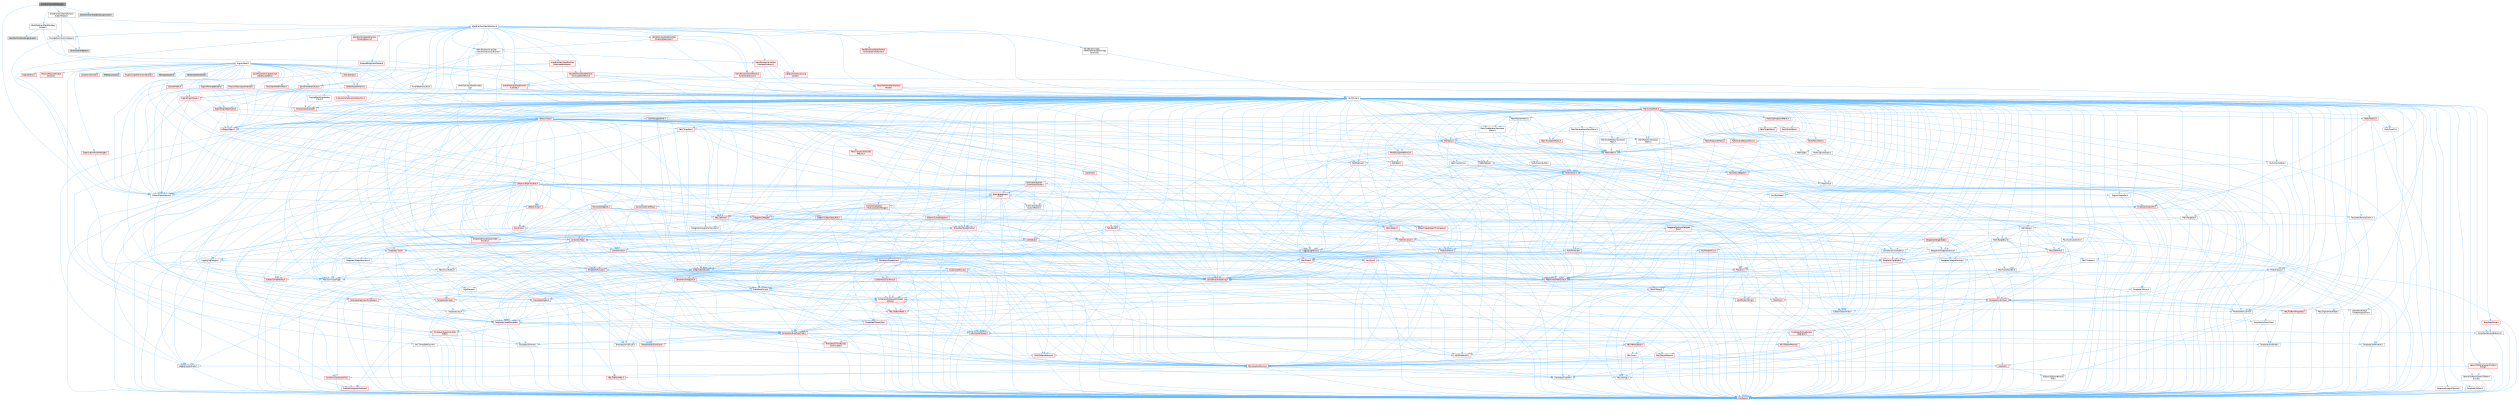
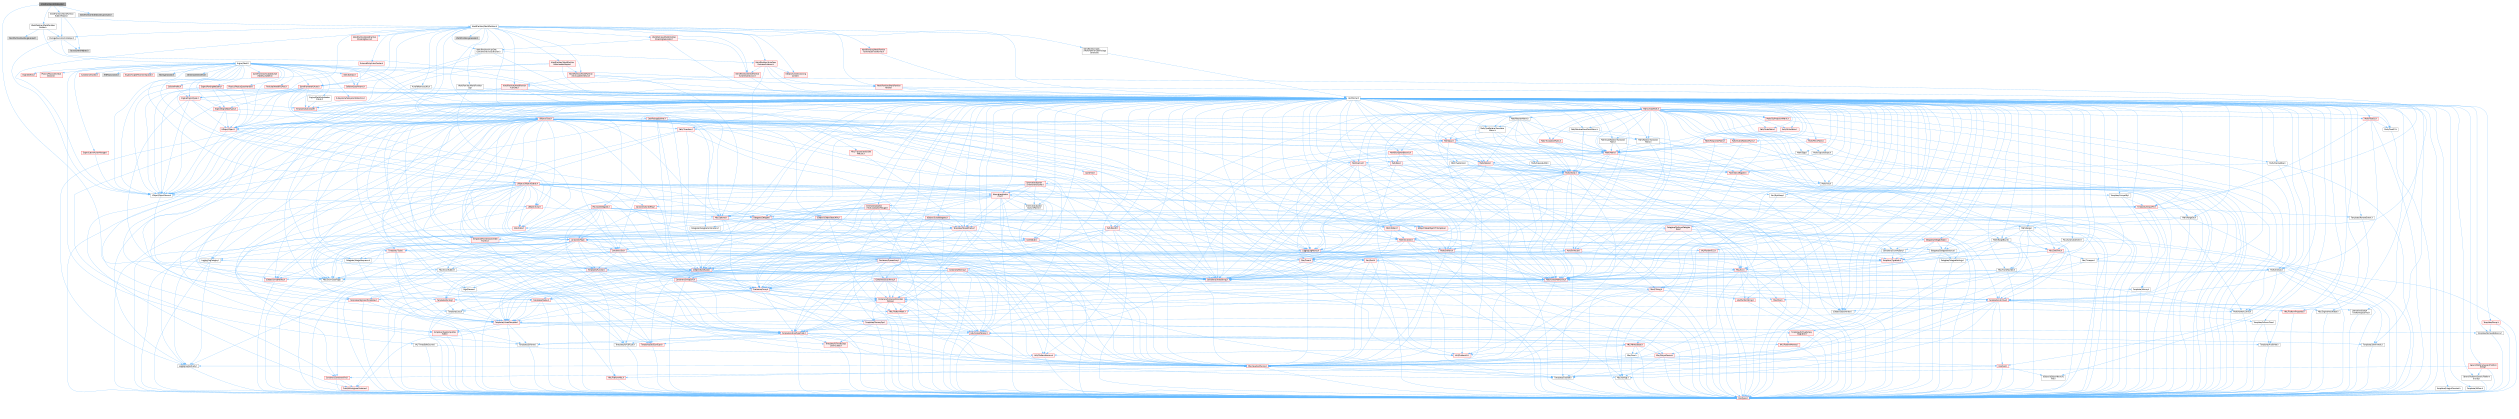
node "WorldPartition.generated.h": added
node "Engine/UniqueObj.h": label "Engine/UniqueObj.h" -> "Templates/UniqueObj.h"
